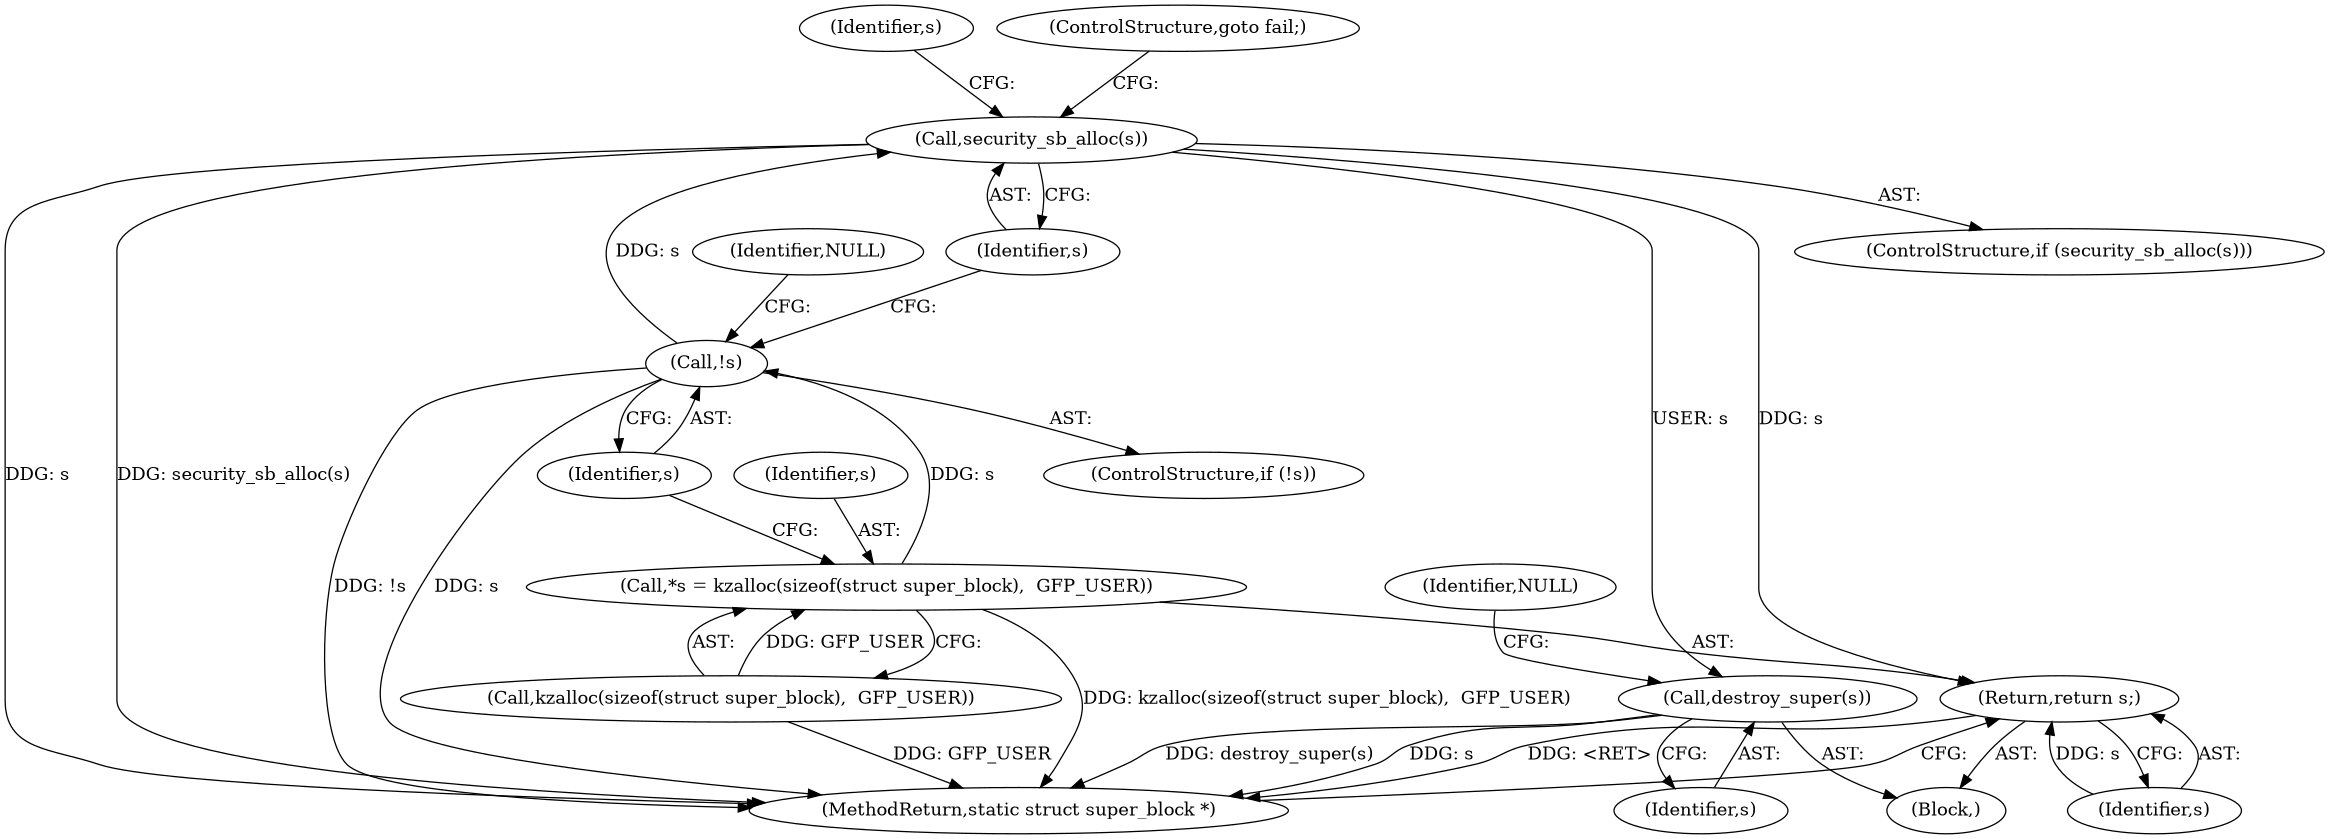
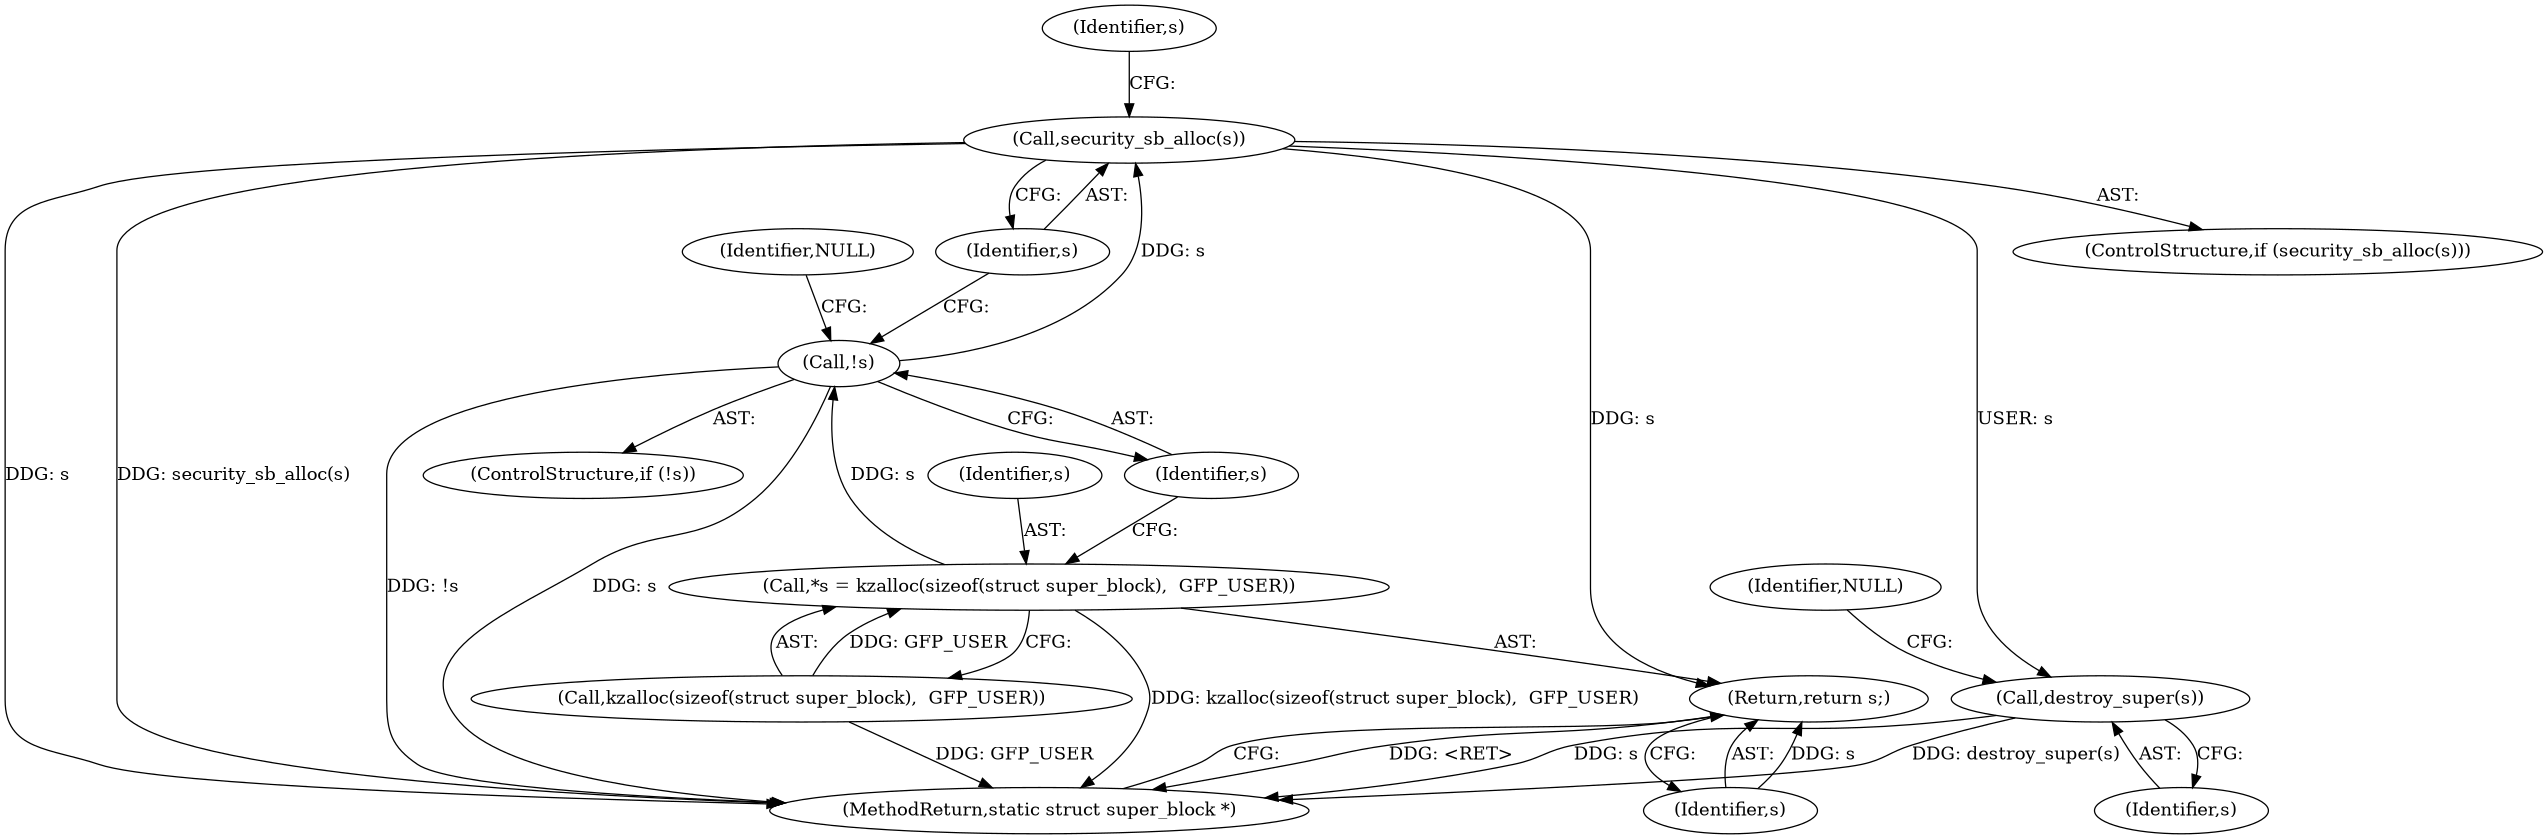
node "(ControlStructure,goto fail;)": removed
node "(Block,)": removed
